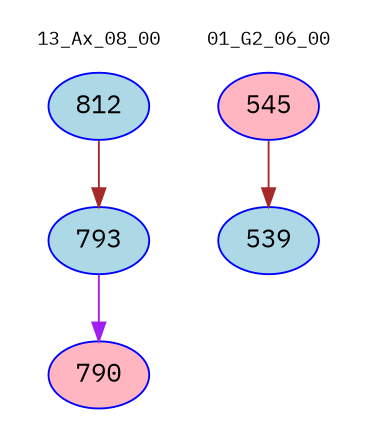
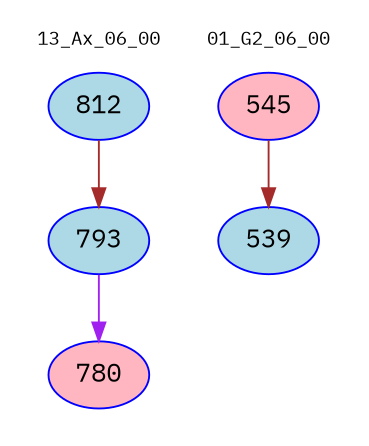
cluster "13_Ax_08_00": label "13_Ax_08_00" -> "13_Ax_06_00"
node "790": label "790" -> "780"
